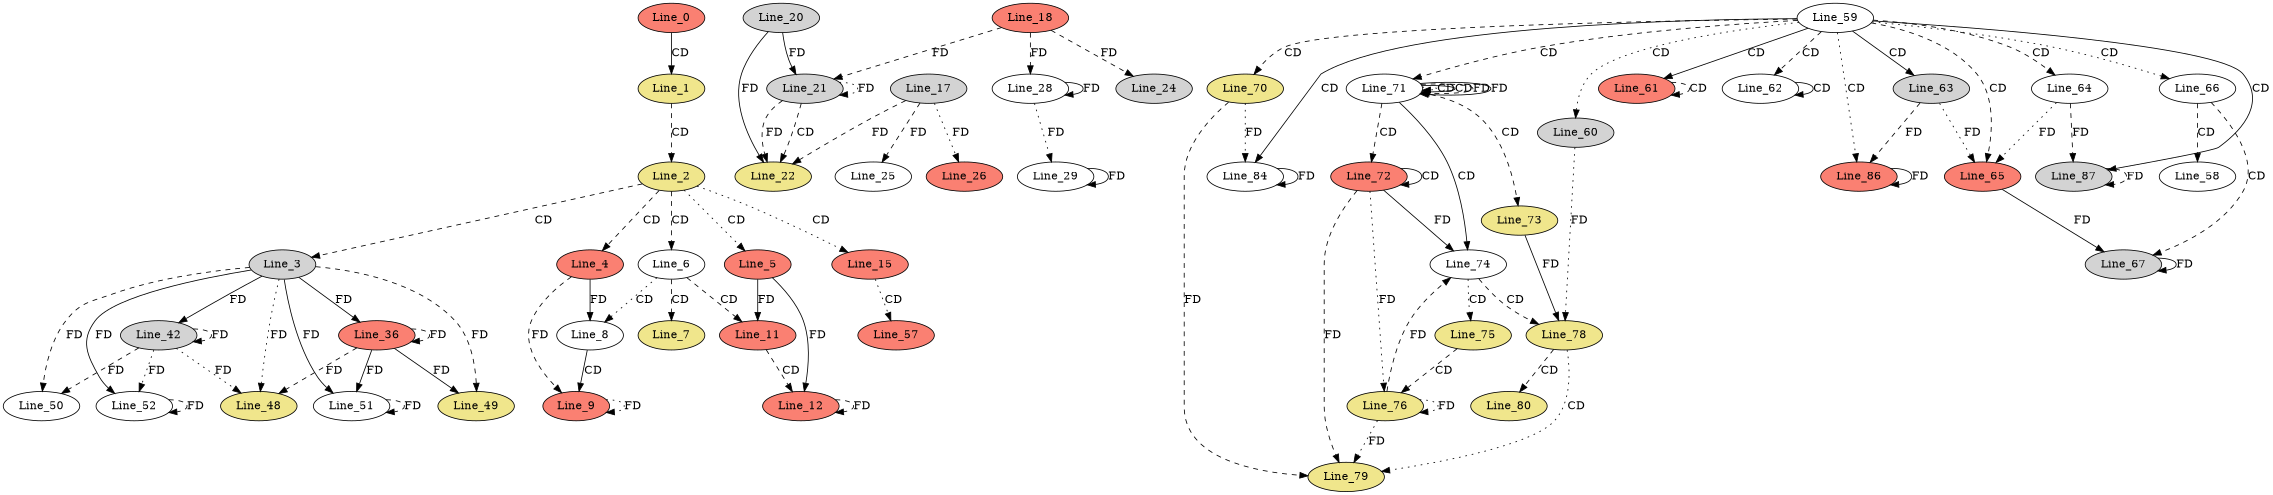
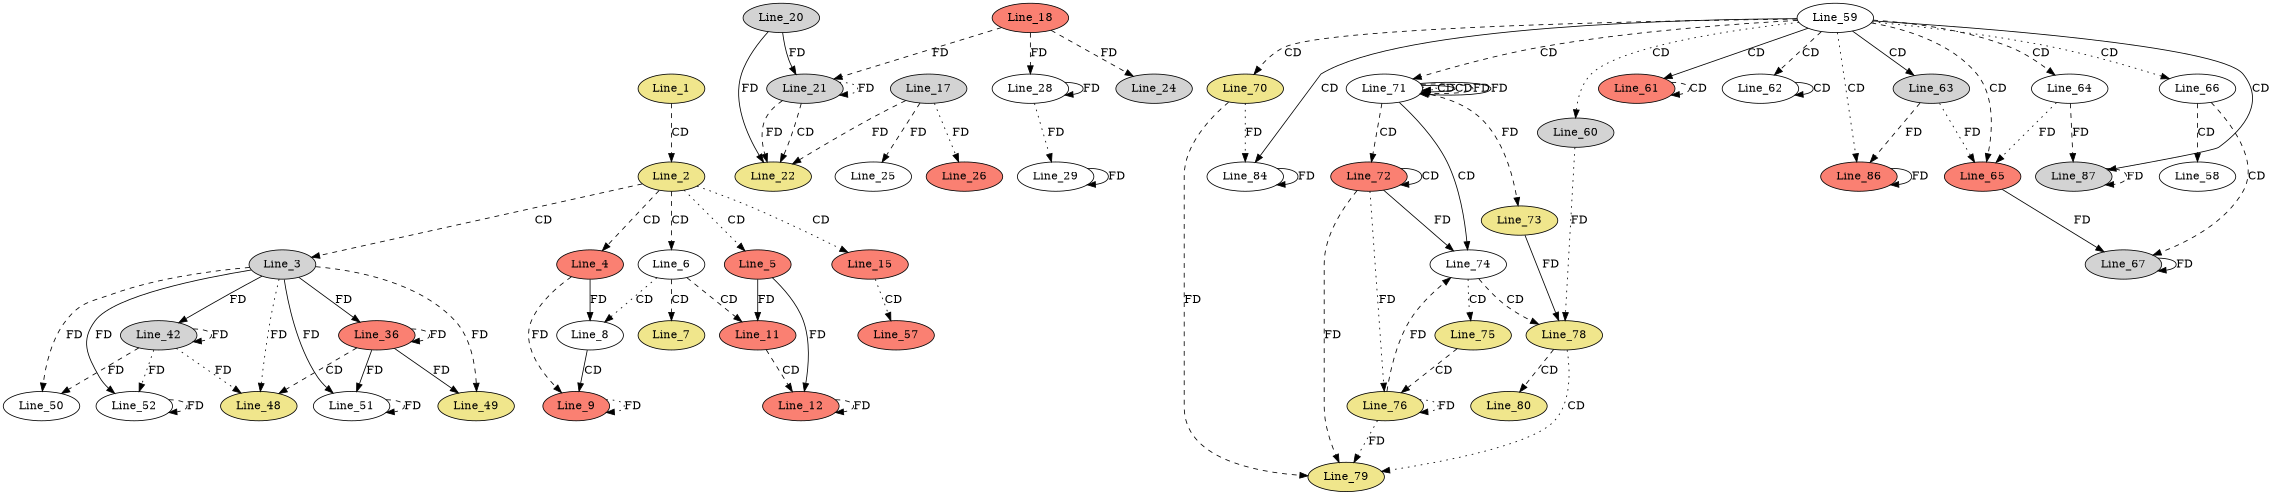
node "Line_0": removed
edge "Line_71" -> "Line_73": label "CD" -> "FD"
edge "Line_36" -> "Line_48": label "FD" -> "CD"
